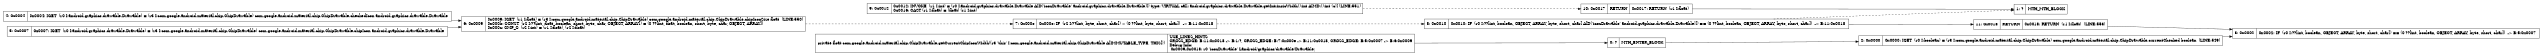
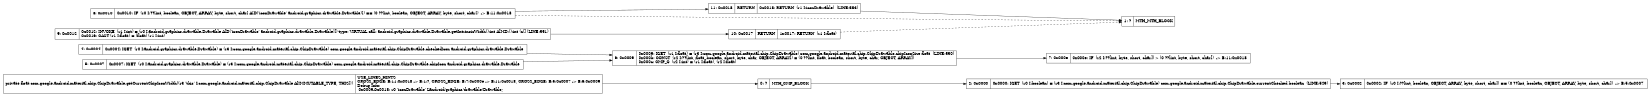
edge "9: 0x0012" -> "10: 0x0017": style dashed -> solid
node "10: 0x0017": text "0x0017: RETURN  (r1 I:float)" -> "1x0017: RETURN  (r1 I:float)"
edge "10: 0x0017" -> "1: ?": style solid -> dashed
edge "6: 0x0009" -> "7: 0x000e": style dashed -> solid
edge "7: 0x000e" -> "8: 0x0010": removed
node "11: 0x0018": text "0x0018: RETURN  (r1 I:float)  (LINE:553)" -> "0x0018: RETURN  (r1 I:iconDrawable)  (LINE:553)"
edge "11: 0x0018" -> "3: 0x0002": now "11: 0x0018" -> "1: ?"
node "0: ?": text "MTH_ENTER_BLOCK" -> "MTH_CMP_BLOCK"
